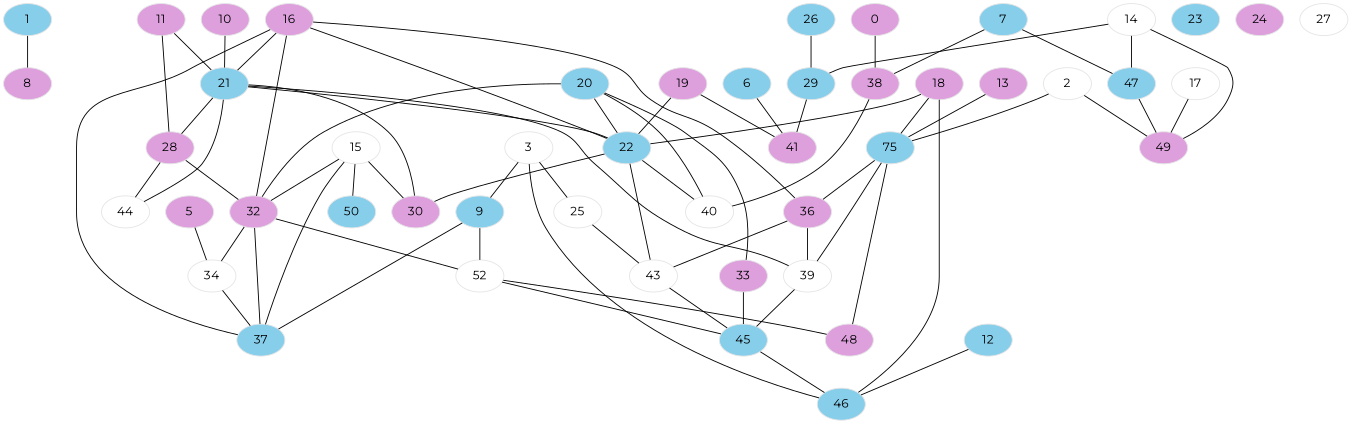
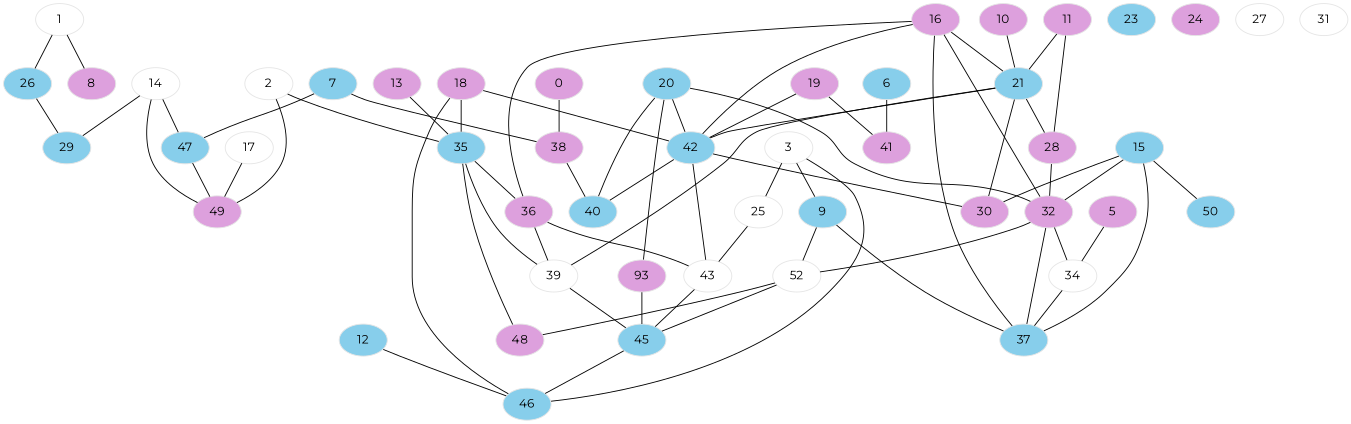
node "1": fillcolor skyblue -> white
node "31": added
edge "1" -- "26": added
edge "29" -- "41": removed
node "15": fillcolor white -> skyblue
node "22": label "22" -> "42"
node "75": label "75" -> "35"
node "44": removed
node "40": fillcolor white -> skyblue
node "33": label "33" -> "93"
